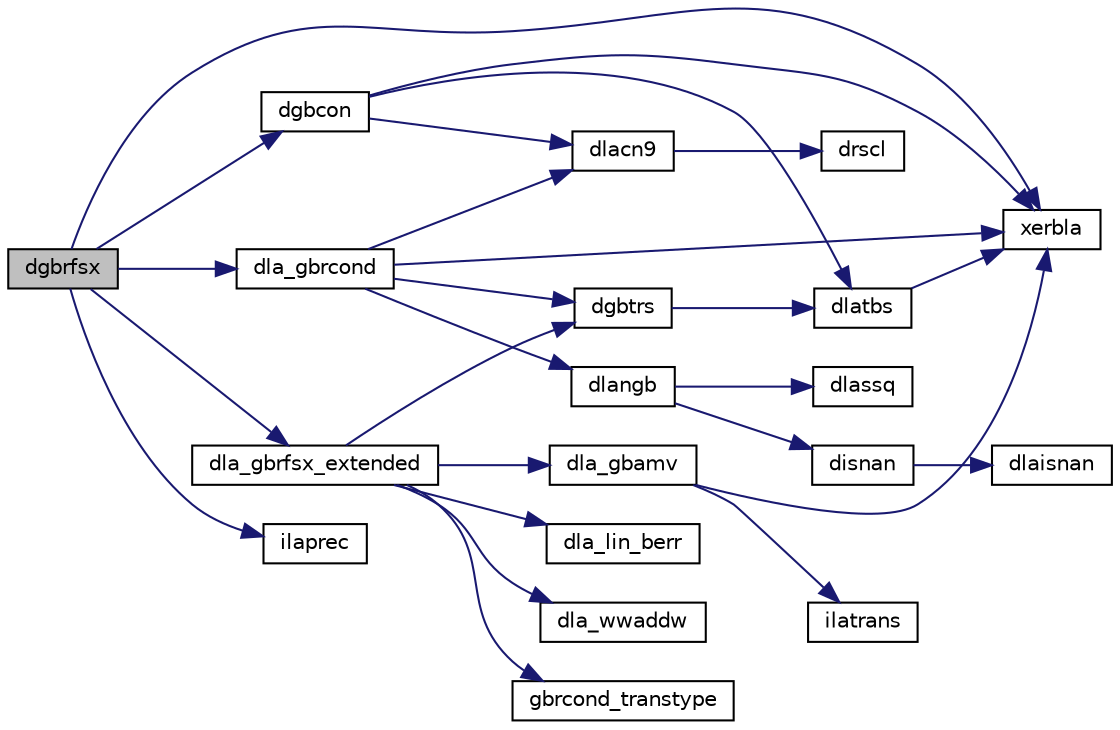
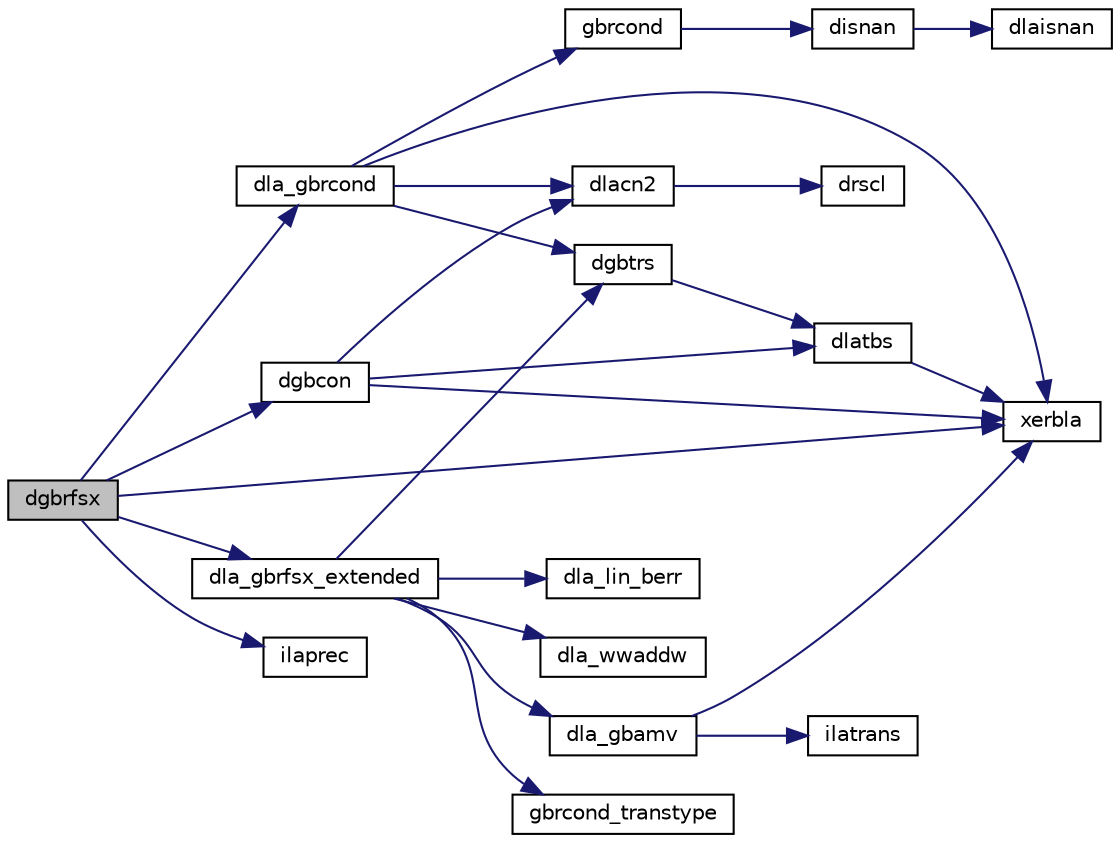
node "dlacn9": label "dlacn9" -> "dlacn2"
node "dlangb": label "dlangb" -> "gbrcond"
node "dlassq": removed
